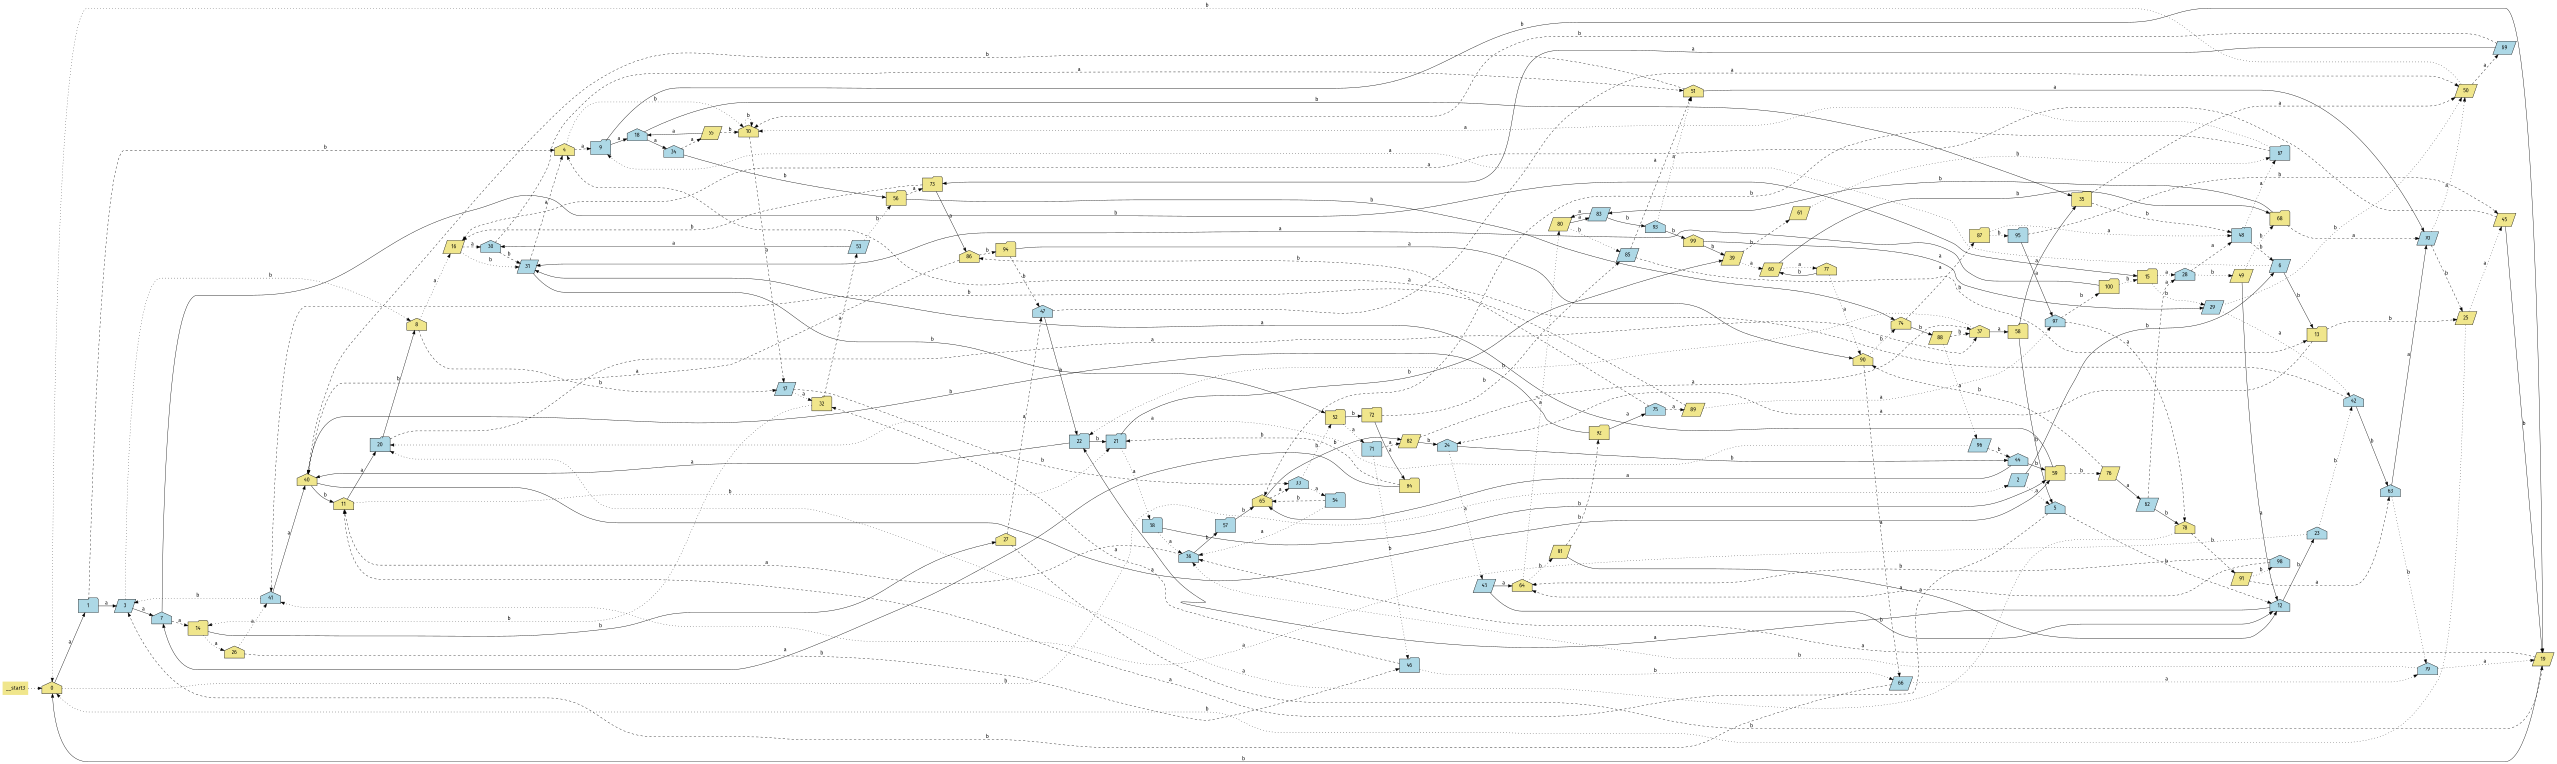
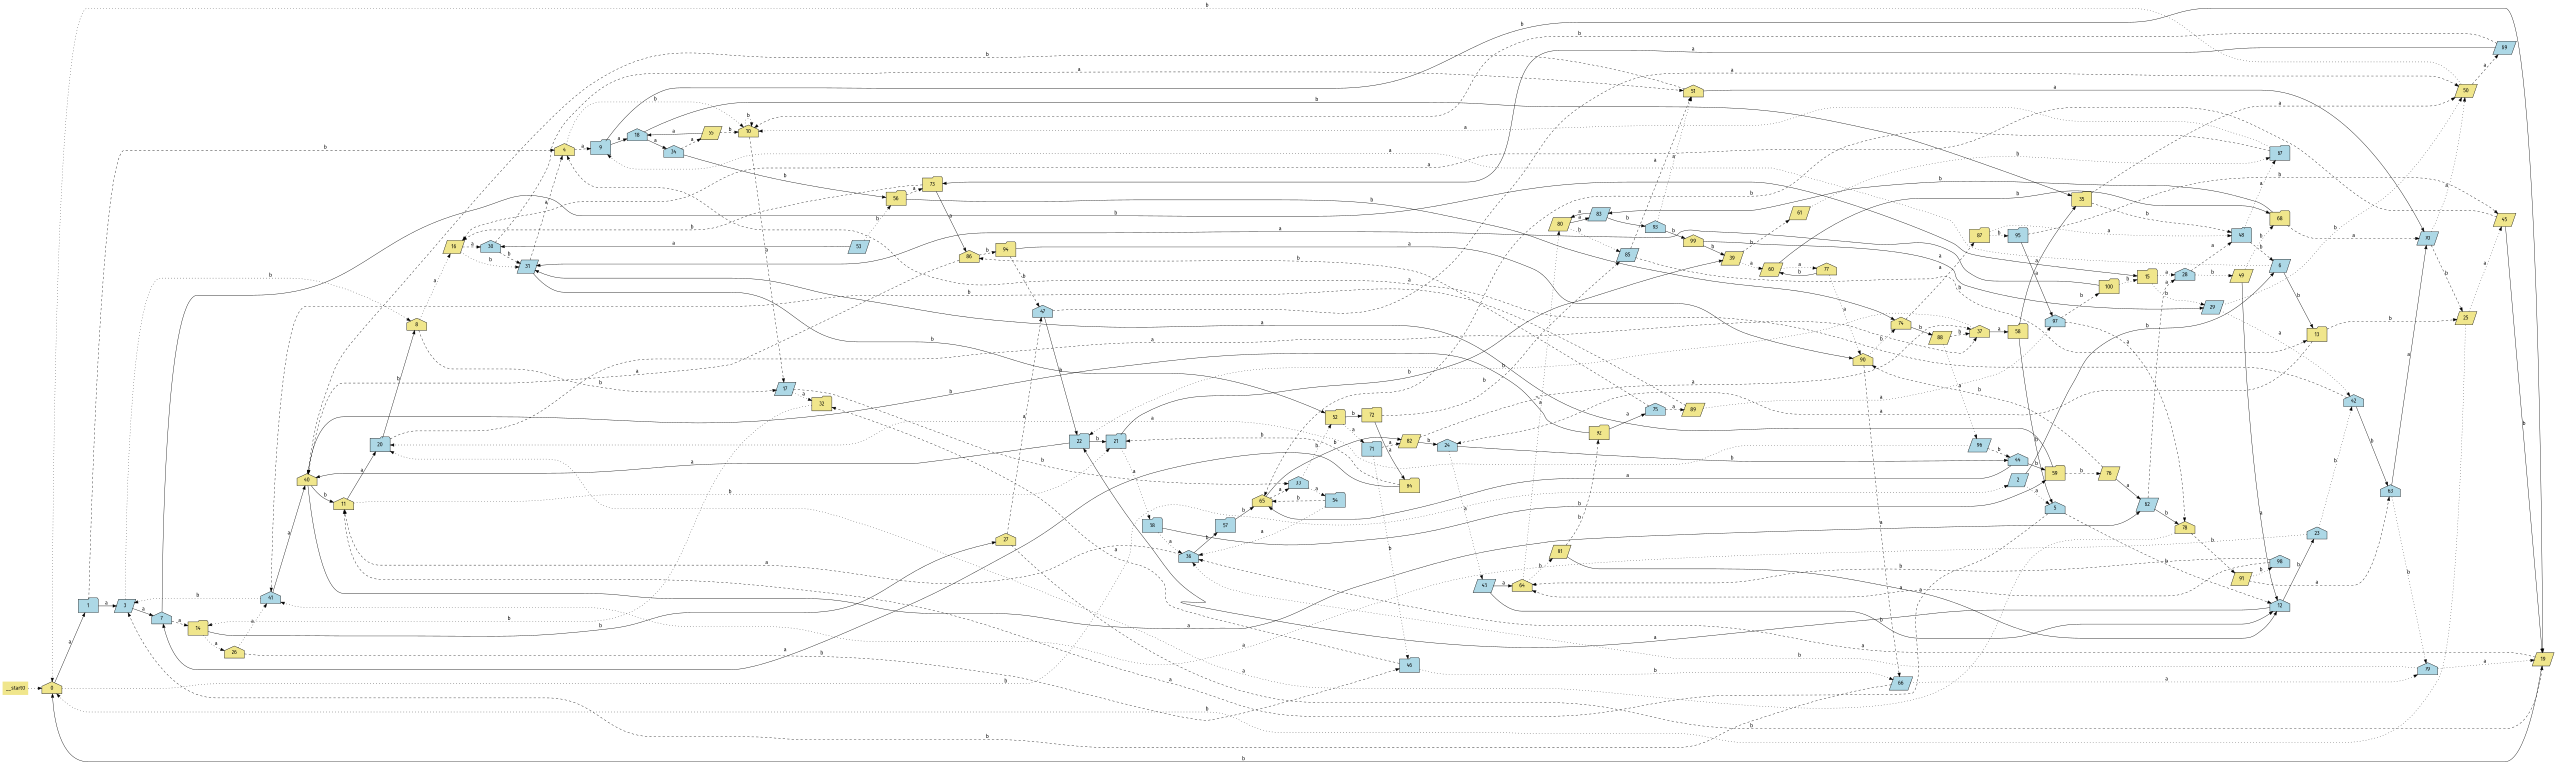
edge "32" -> "53": removed, label "a"
edge "40" -> "59": now "40" -> "62"
node "__start3": label "__start3" -> "__start0"
